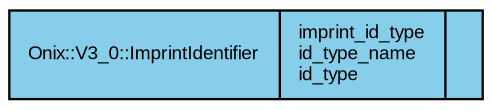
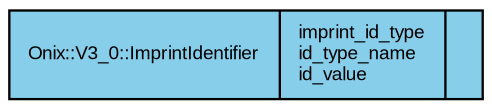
node "Onix::V3_0::ImprintIdentifier": text "id_type" -> "id_value"
